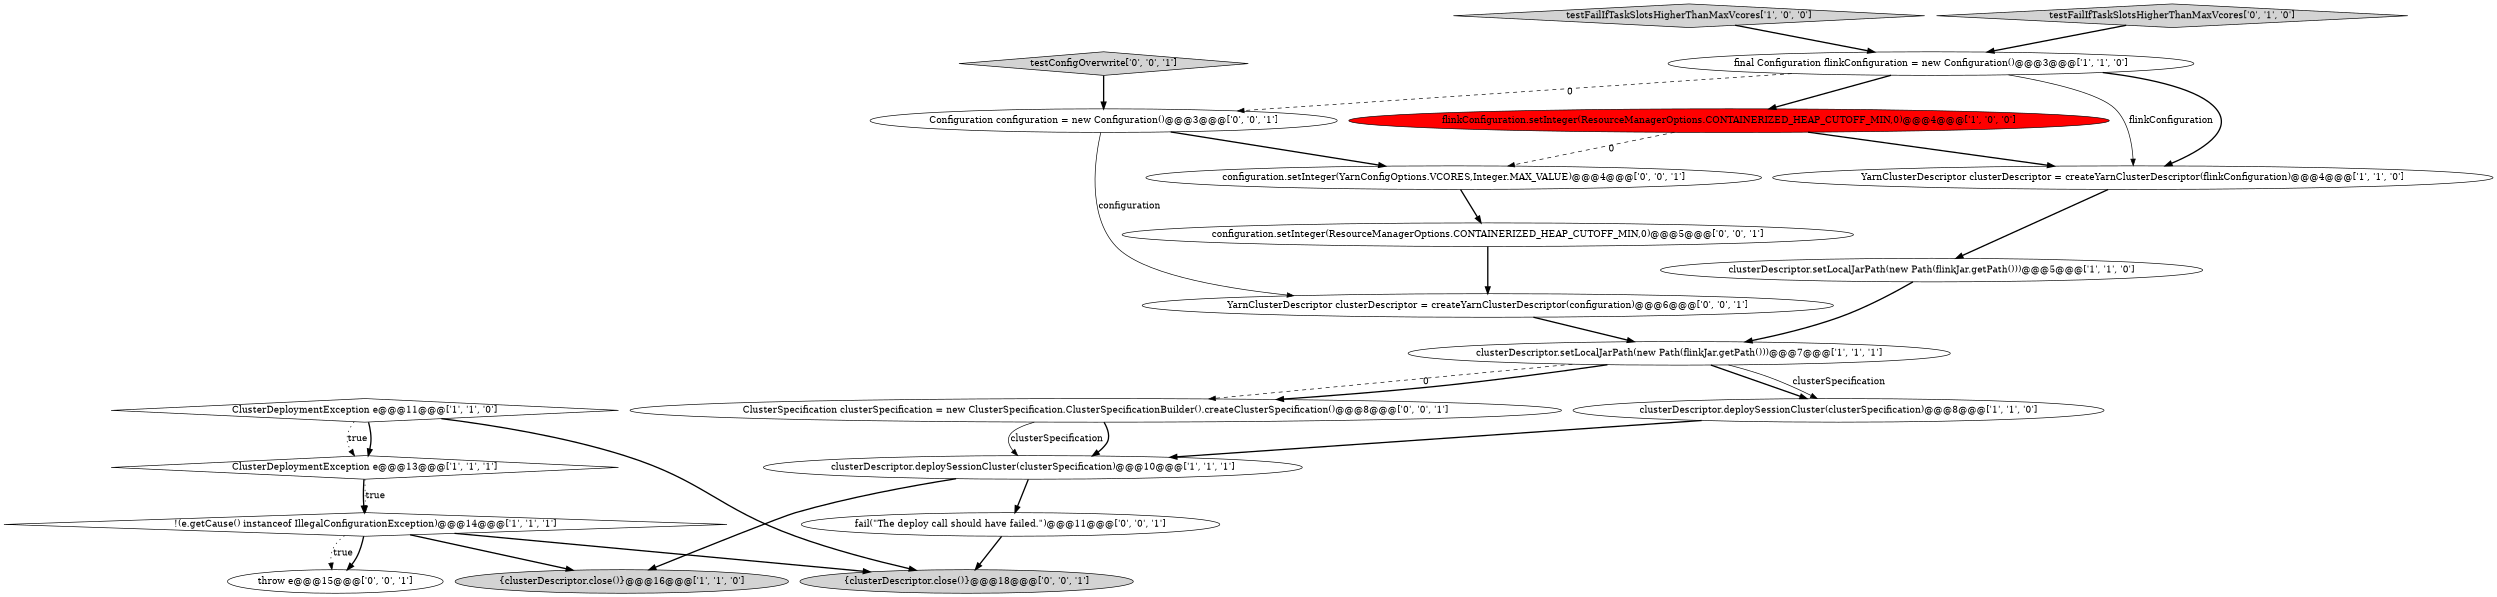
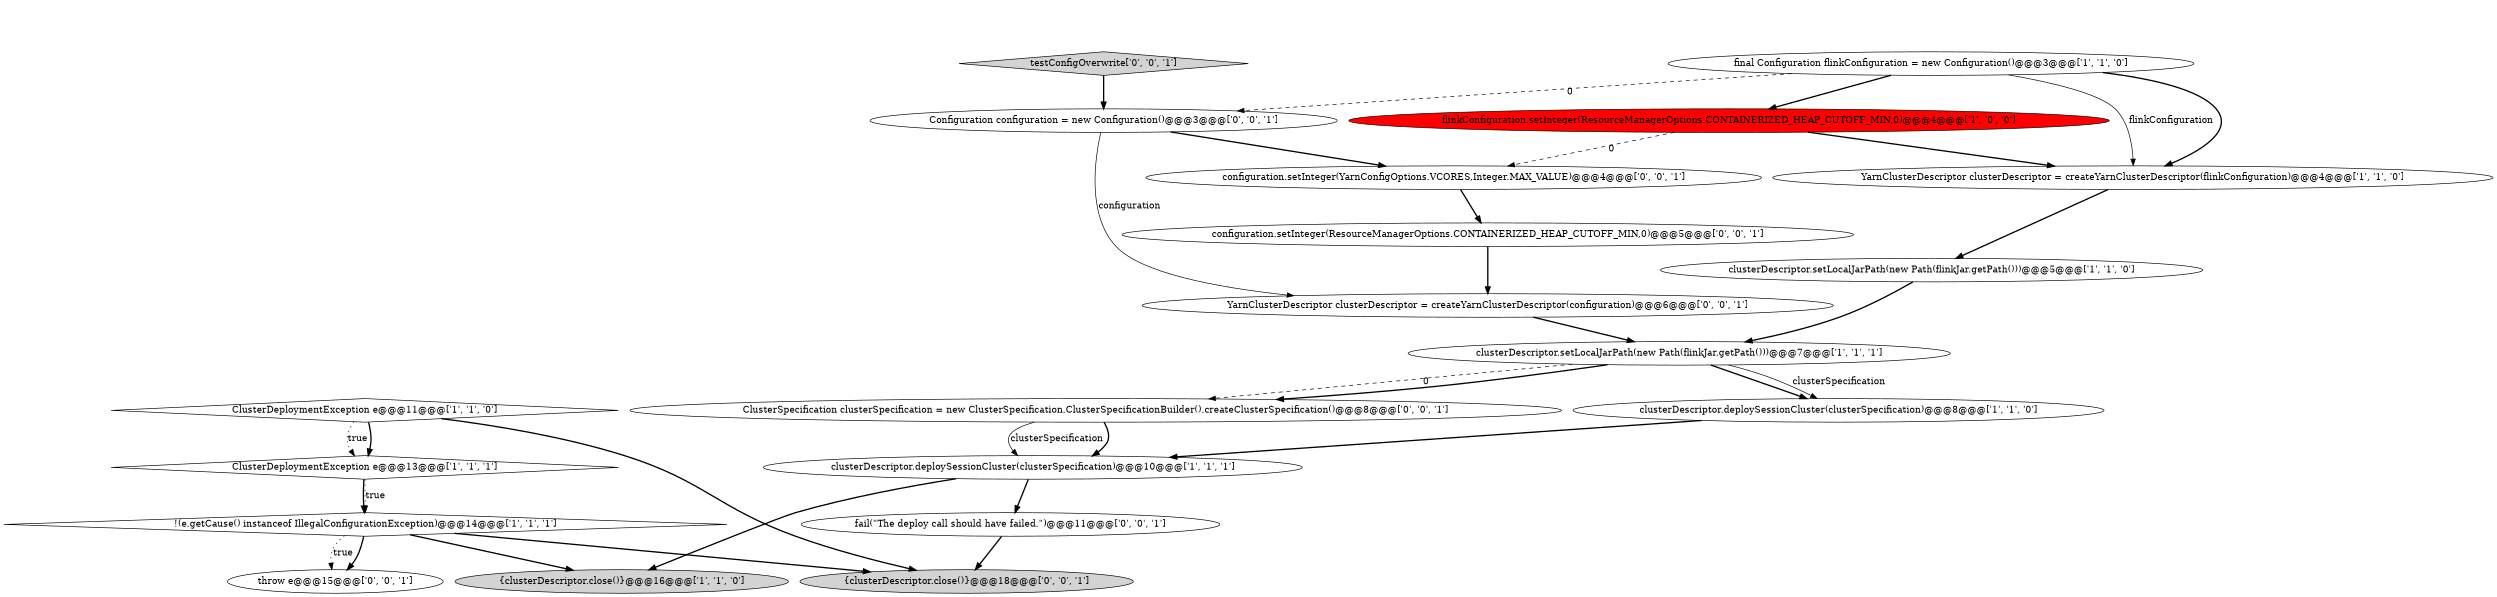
node "testFailIfTaskSlotsHigherThanMaxVcores['1', '0', '0']": removed
node "testFailIfTaskSlotsHigherThanMaxVcores['0', '1', '0']": removed
